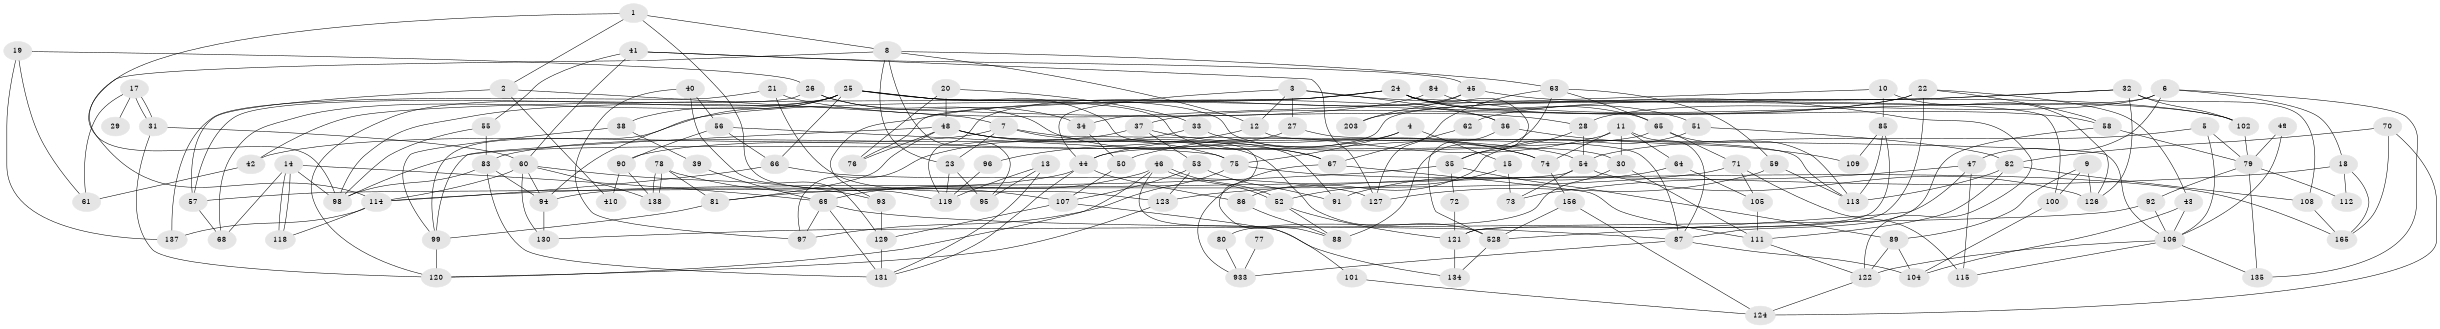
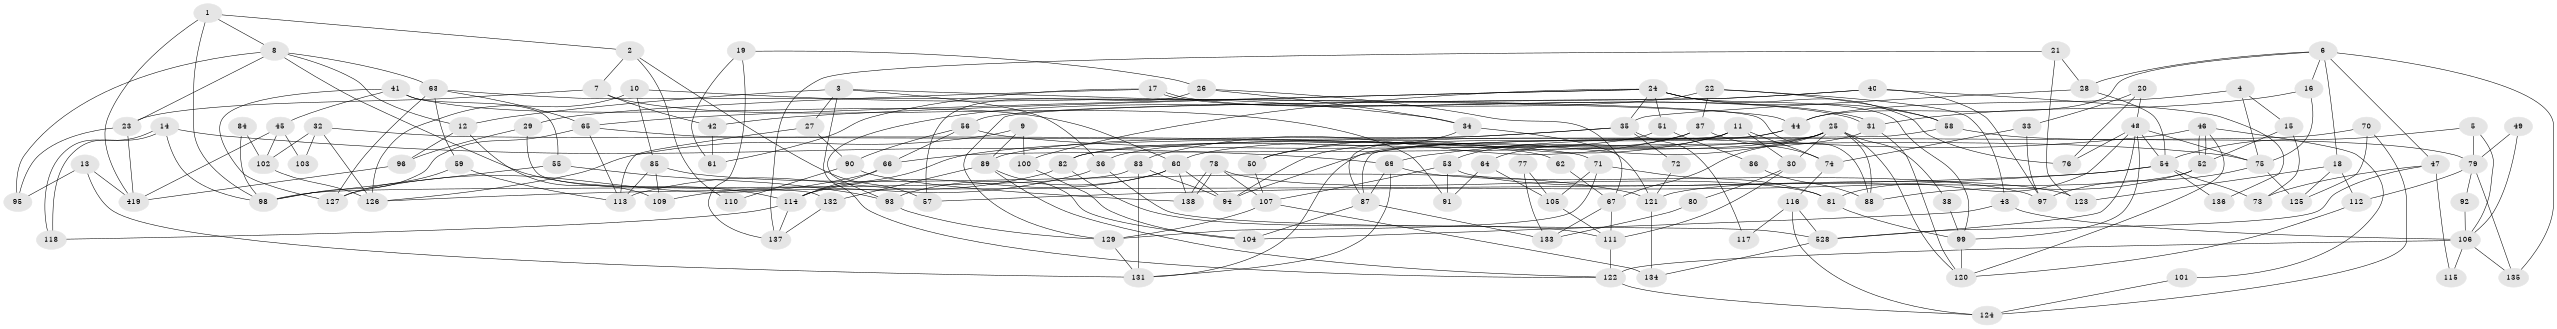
node "16": added
node "203": label "203" -> "103"
edge "29" -- "96": added
edge "7" -- "106": removed
edge "102" -- "79": now "102" -- "126"
edge "55" -- "83": now "55" -- "93"
edge "12" -- "87": now "12" -- "109"
node "39": removed
edge "77" -- "105": added
edge "44" -- "86": removed
node "410": label "410" -> "110"
node "132": added
node "119": label "119" -> "419"
node "156": label "156" -> "116"
node "136": added
node "108": removed
edge "71" -- "115": now "71" -- "129"
edge "22" -- "121": now "34" -- "121"
node "68": removed
node "130": removed
node "117": added
node "165": label "165" -> "125"
edge "123" -- "120": now "112" -- "120"
node "933": label "933" -> "133"
